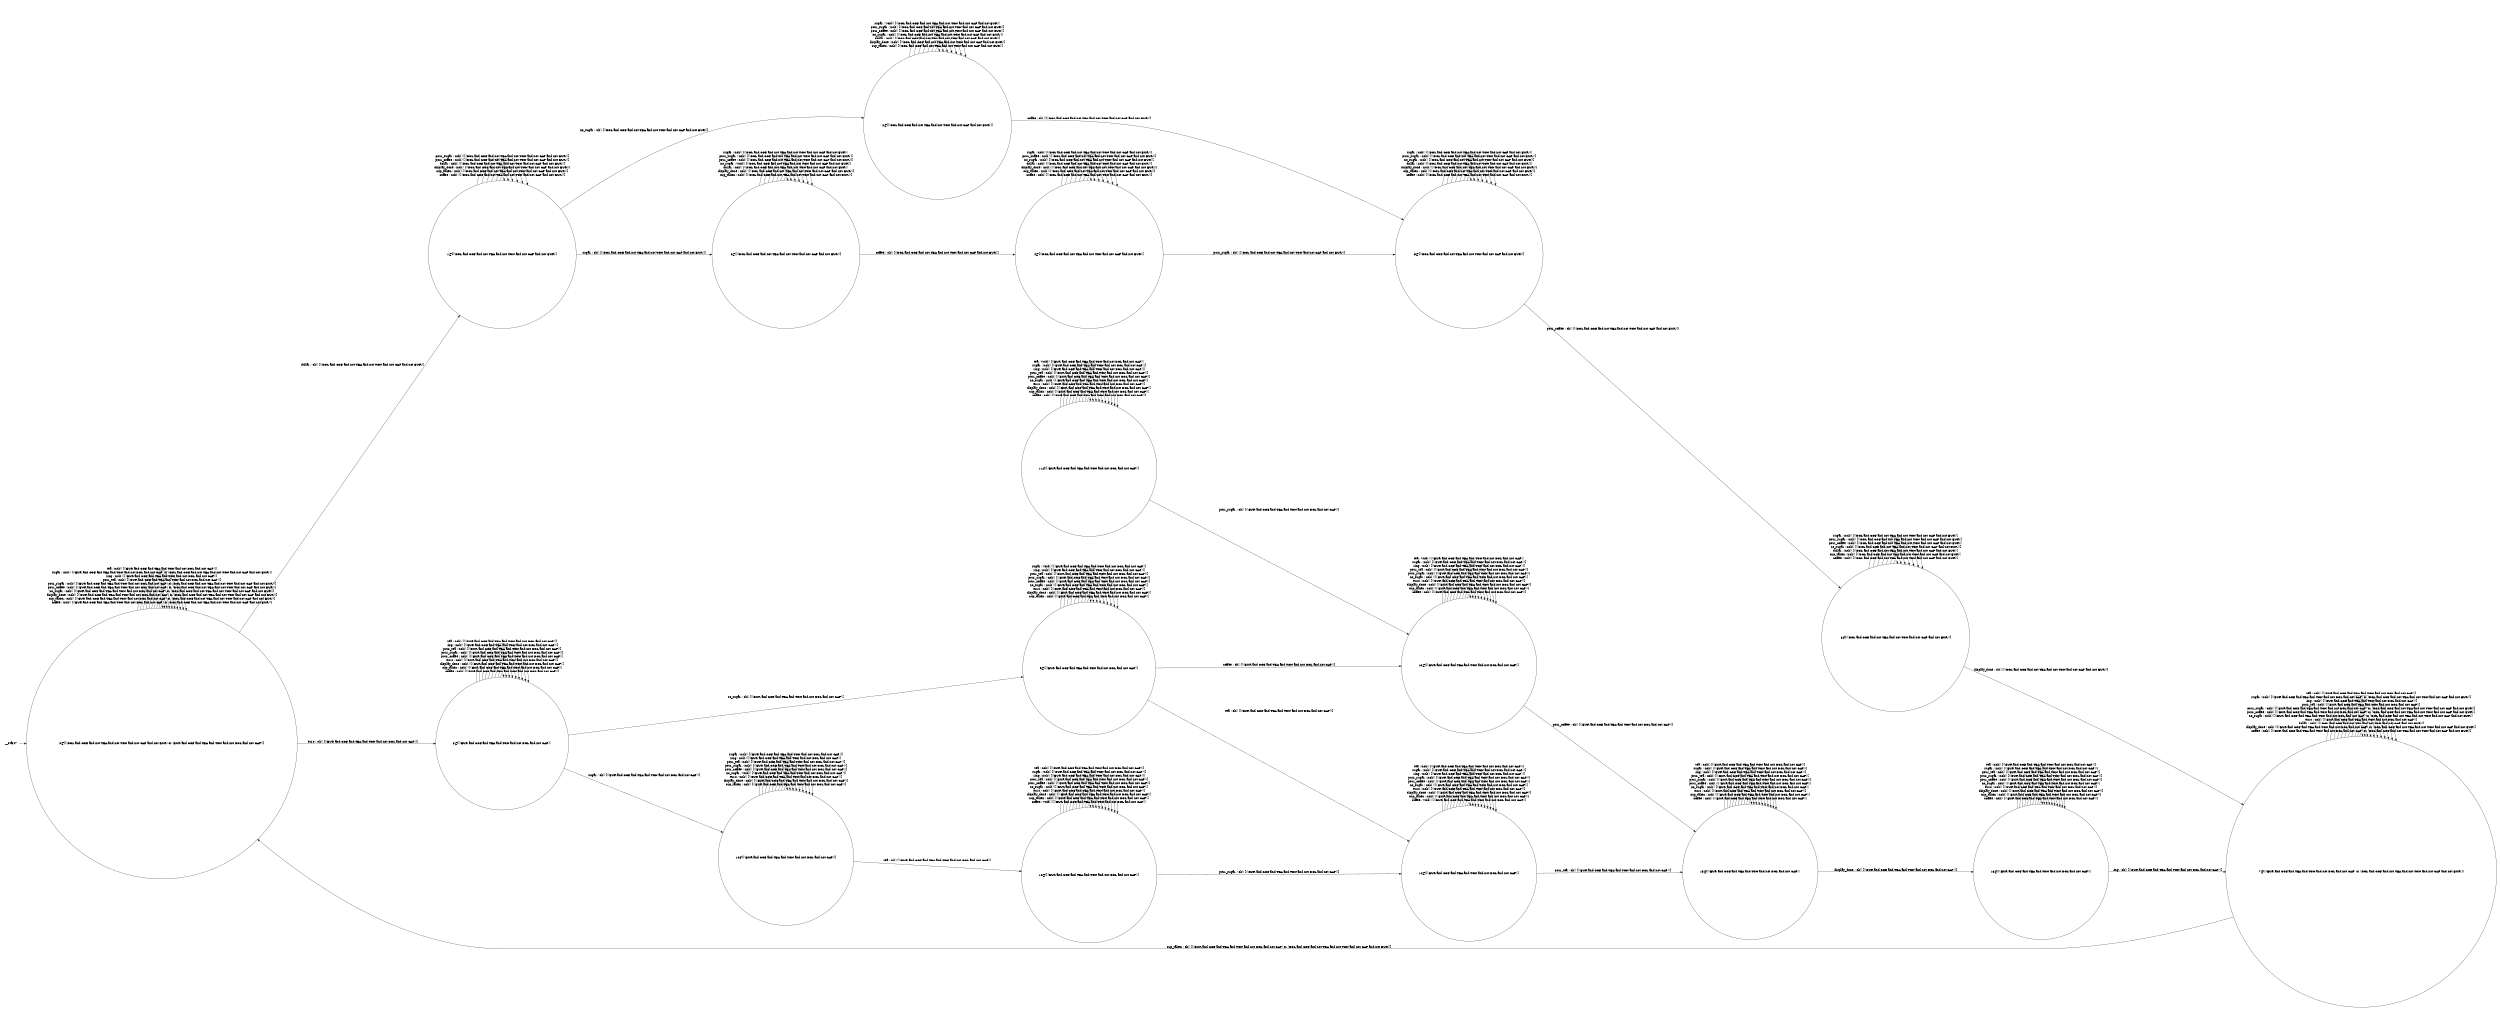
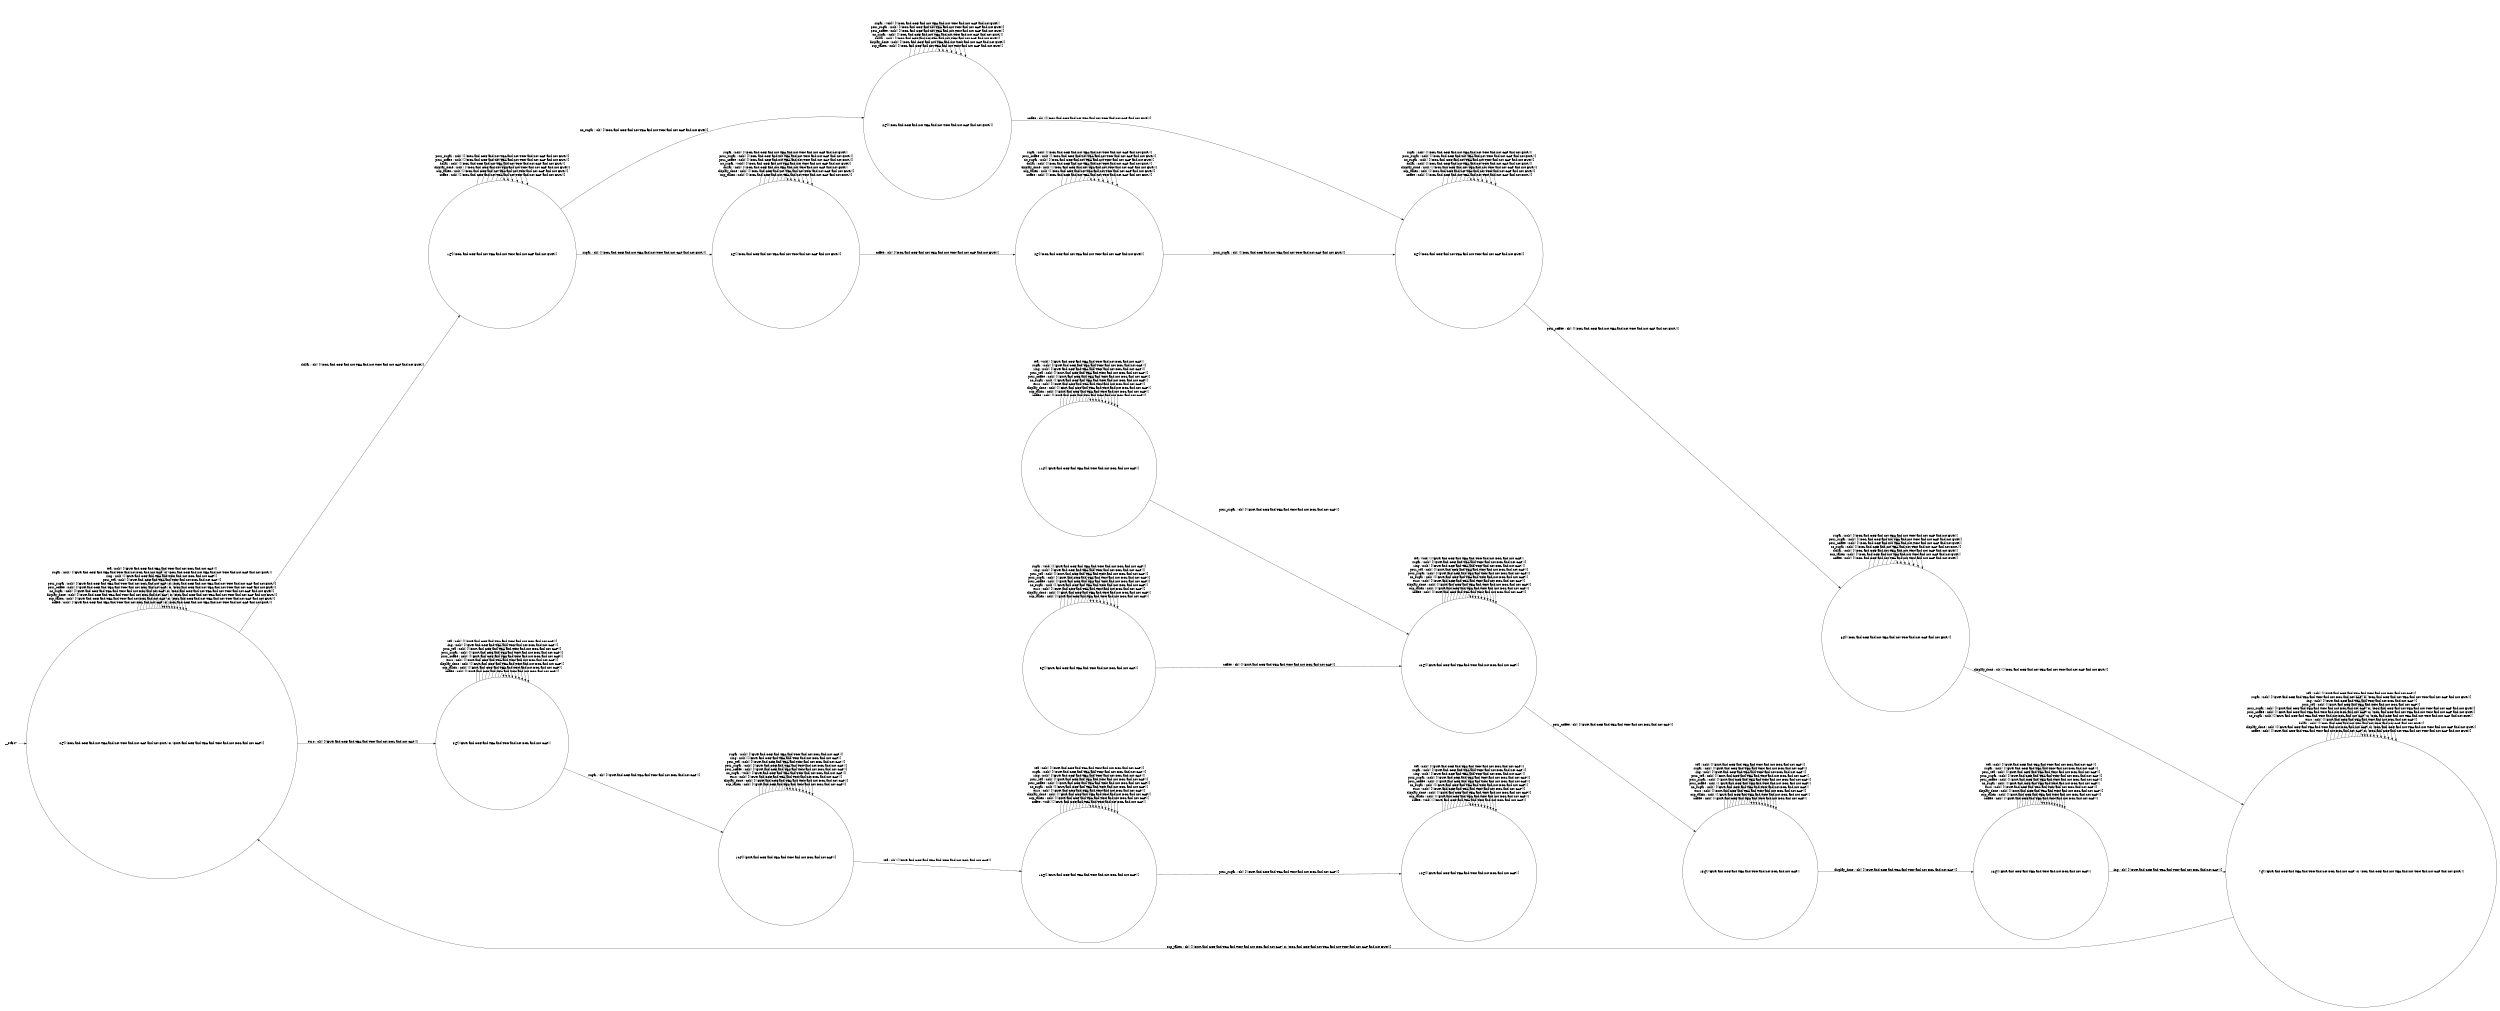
edge "8@[((EUR and COF and TEA and TON and not DOL and not CAP))]" -> "9@[((EUR and COF and TEA and TON and not DOL and not CAP))]": removed, label "no_sugar / ok() [((EUR and COF and TEA and TON and not DOL and not CAP))]"
edge "9@[((EUR and COF and TEA and TON and not DOL and not CAP))]" -> "14@[((EUR and COF and TEA and TON and not DOL and not CAP))]": removed, label "tea / ok() [((EUR and COF and TEA and TON and not DOL and not CAP))]"
edge "14@[((EUR and COF and TEA and TON and not DOL and not CAP))]" -> "15@[((EUR and COF and TEA and TON and not DOL and not CAP))]": removed, label "pour_tea / ok() [((EUR and COF and TEA and TON and not DOL and not CAP))]"
